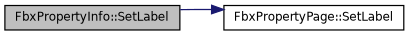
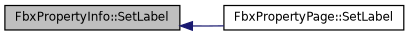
edge "FbxPropertyInfo::SetLabel" -> "FbxPropertyPage::SetLabel": reversed
